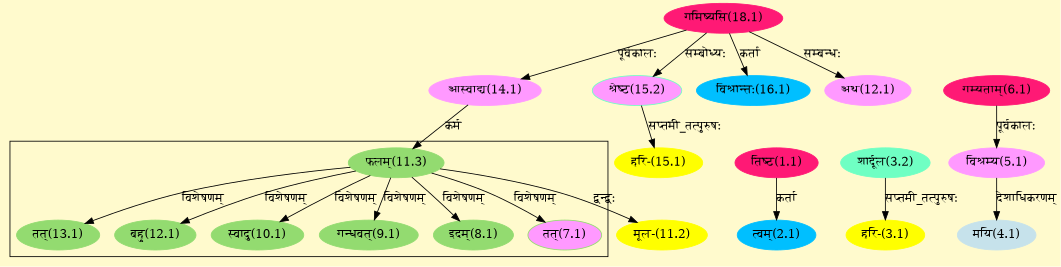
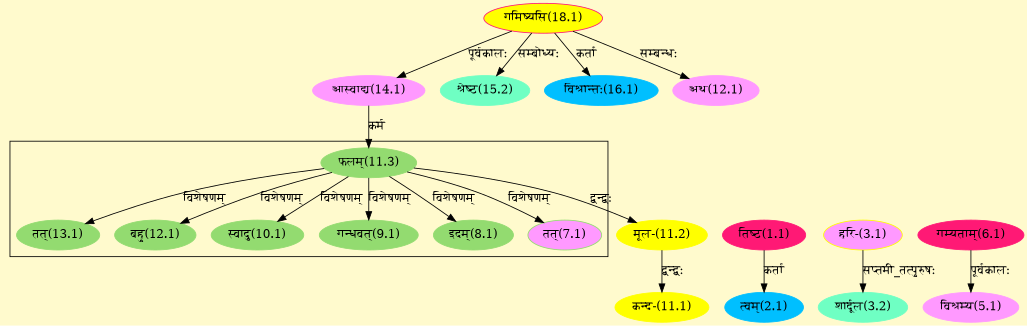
node "गमिष्यसि(18.1)": fillcolor #ff1975 -> #ffff00
node "श्रेष्ठ(15.2)": fillcolor #ff99ff -> #6fffc3
node "हरि-(15.1)": removed
edge "शार्दूल(3.2)" -> "हरि-(3.1)": reversed
node "हरि-(3.1)": fillcolor #ffff00 -> #ff99ff
node "मयि(4.1)": removed
node "कन्द-(11.1)": added
